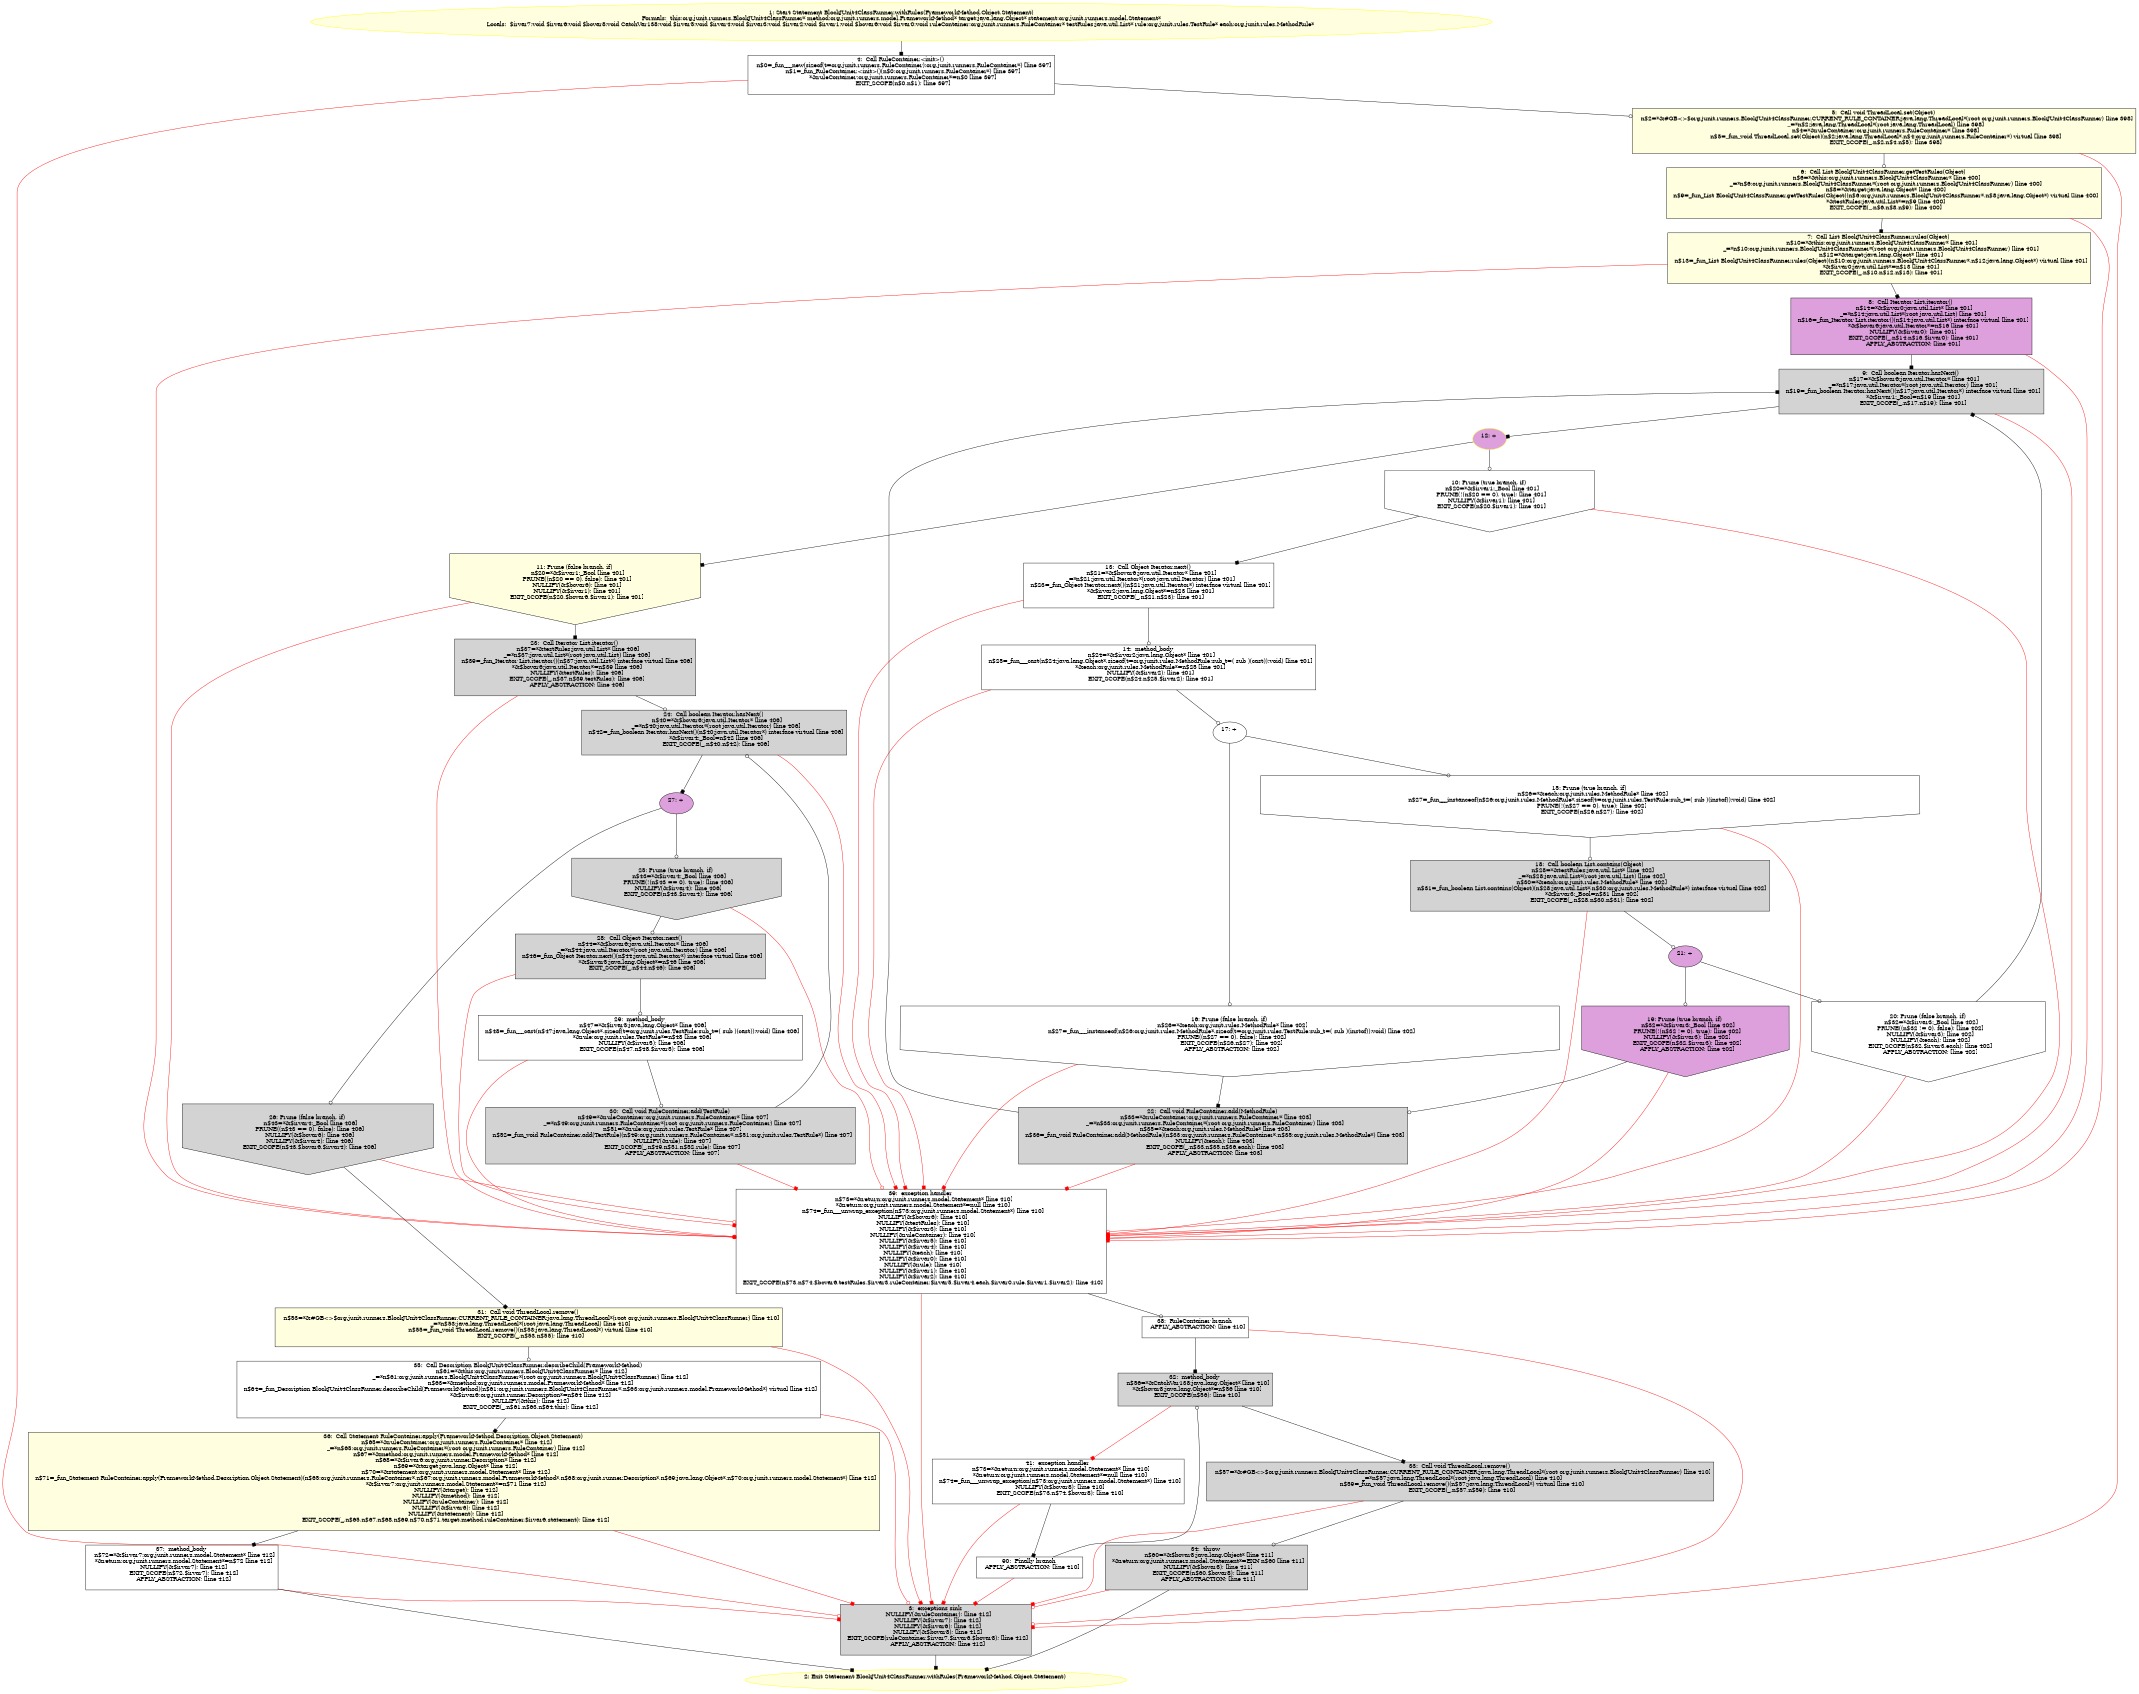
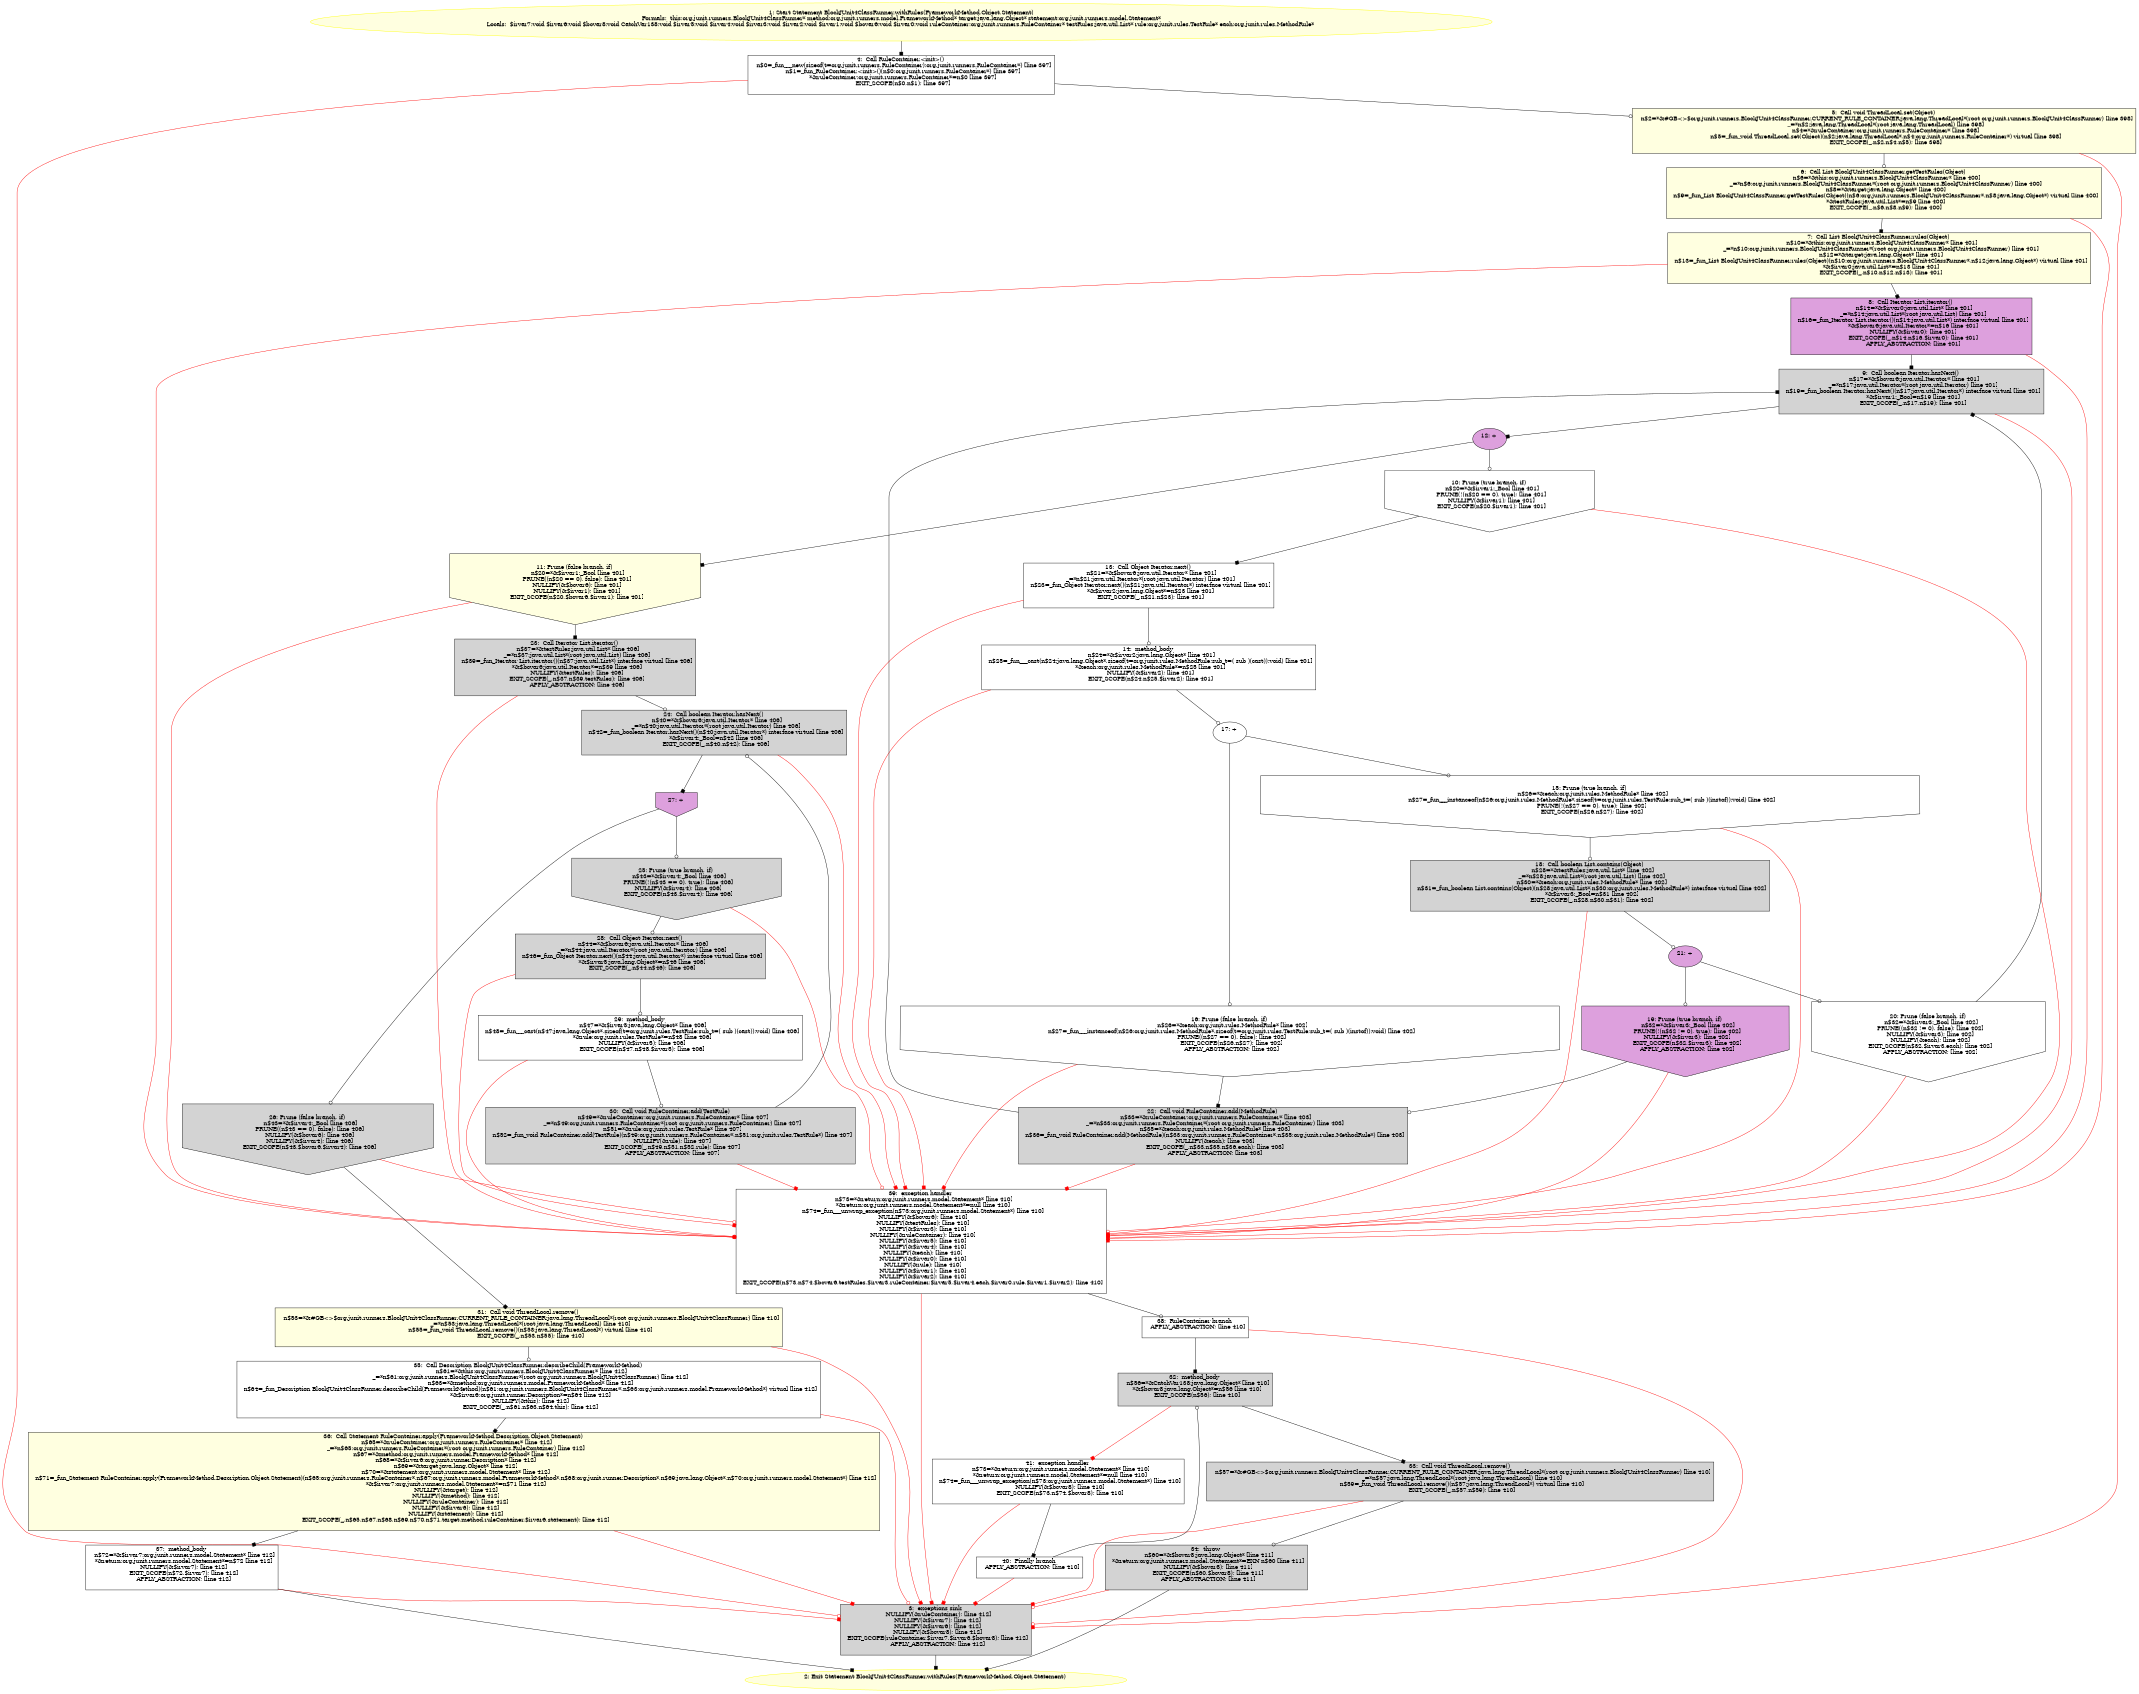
node "12: +": color yellow -> black
node "27: +": shape ellipse -> invhouse
node "90:  Finally branch APPLY_ABSTRACTION; [line 410]": label "90:  Finally branch APPLY_ABSTRACTION; [line 410]" -> "40:  Finally branch APPLY_ABSTRACTION; [line 410]"
